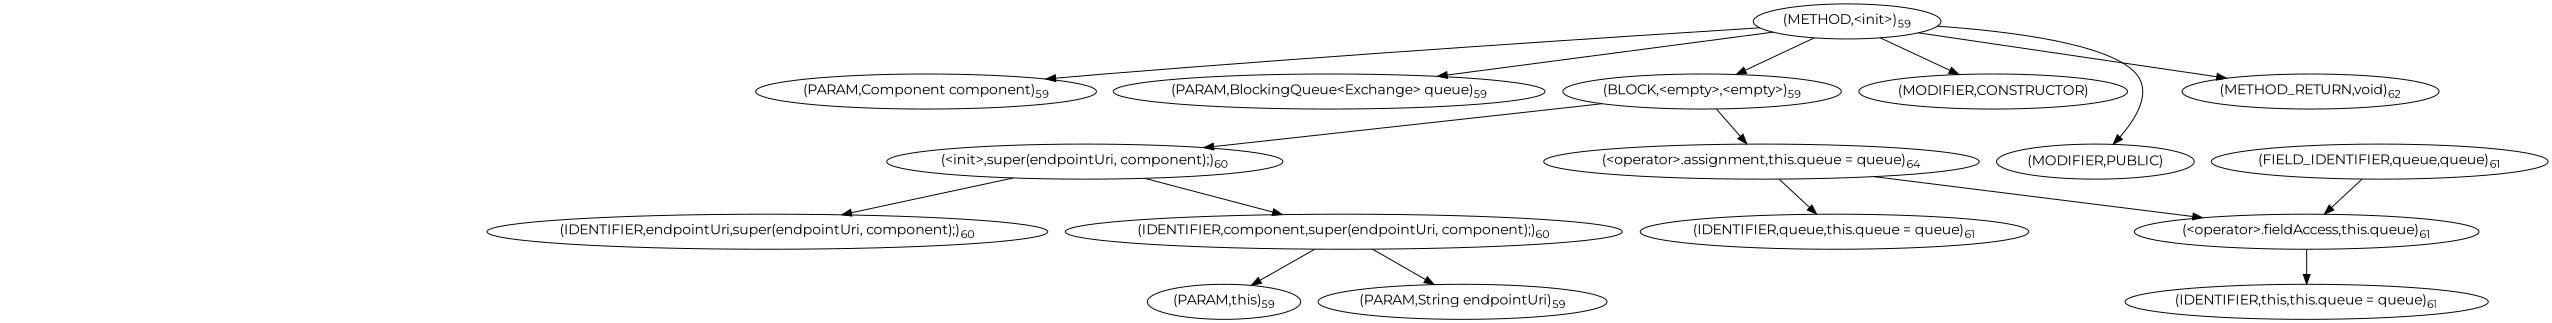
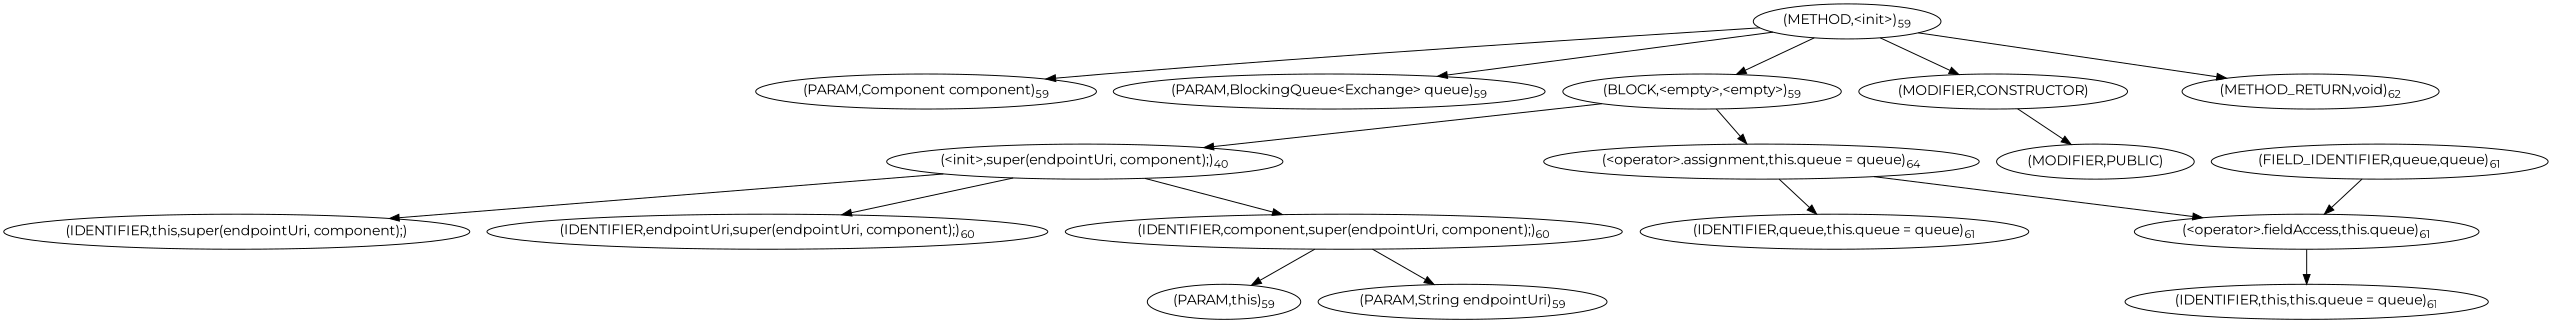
edge "(METHOD,<init>)" -> "(MODIFIER,PUBLIC)": now "(MODIFIER,CONSTRUCTOR)" -> "(MODIFIER,PUBLIC)"
node "(<init>,super(endpointUri, component);)": text "60" -> "40"
node "(IDENTIFIER,this,super(endpointUri, component);)": added
